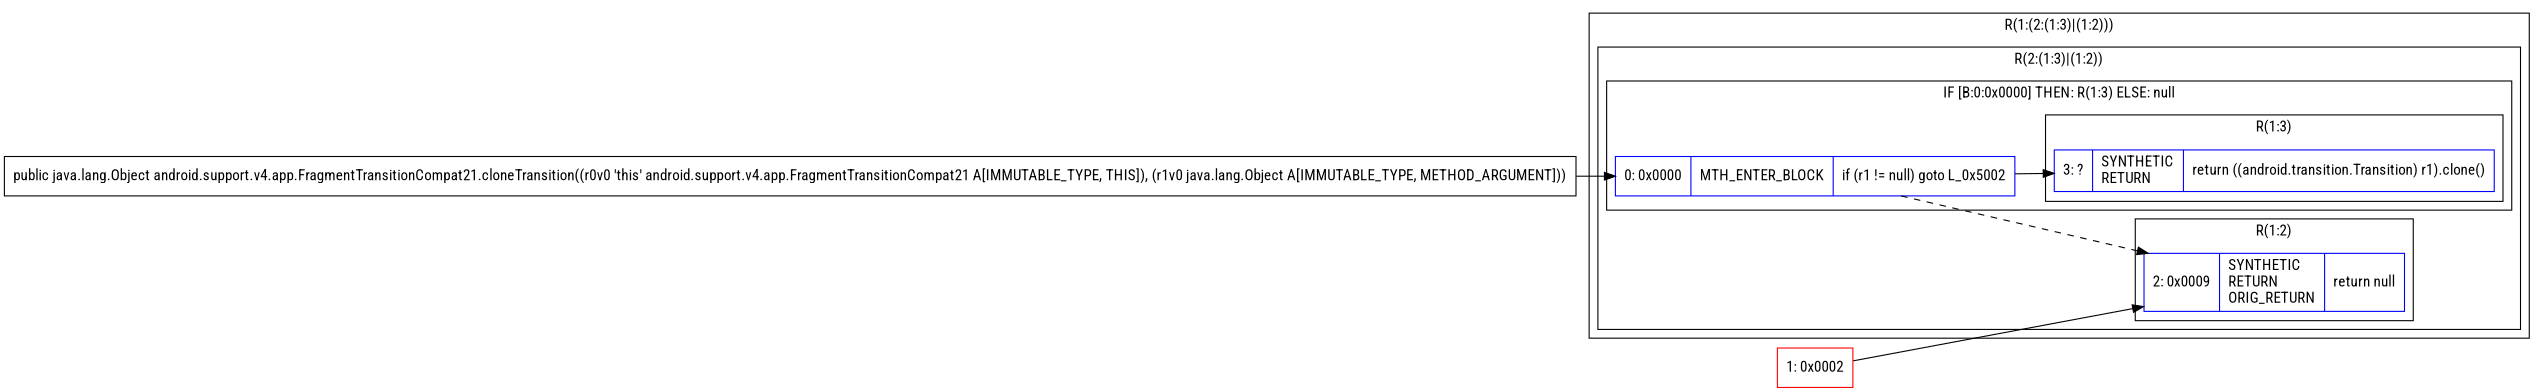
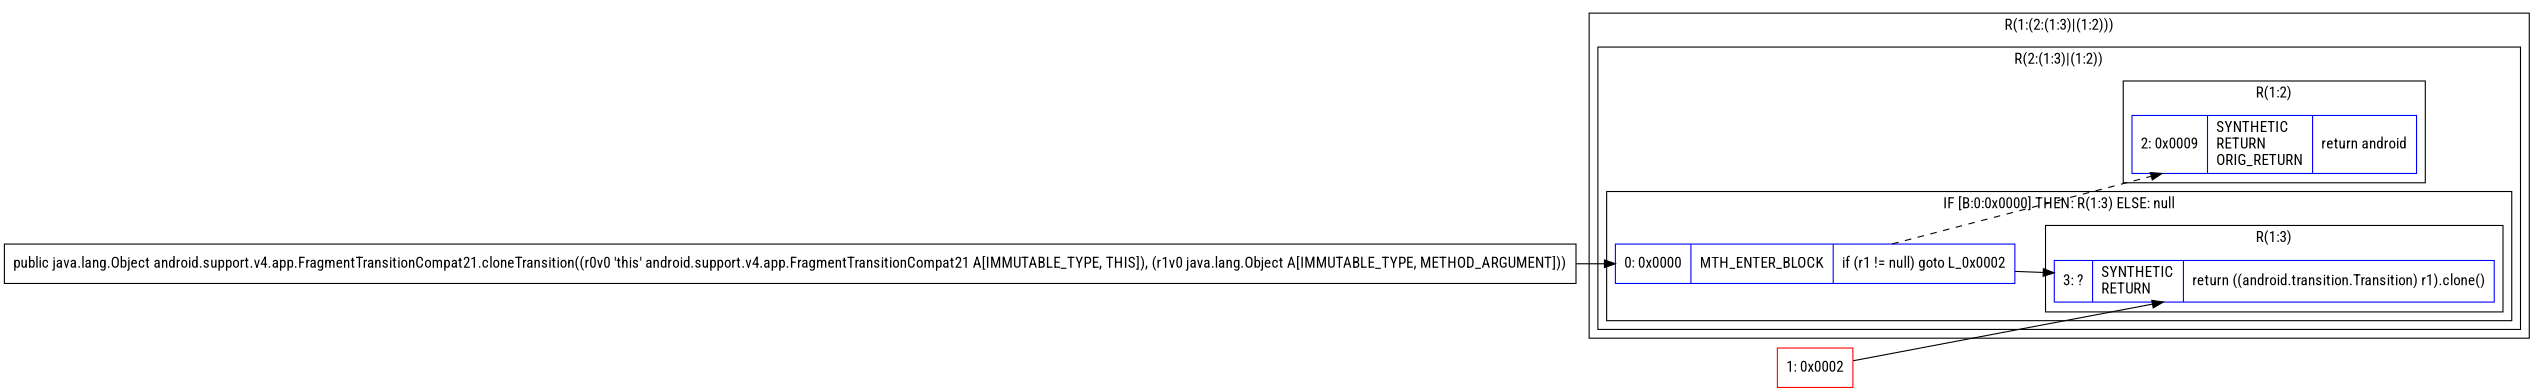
node "0: 0x0000": text "if (r1 != null) goto L_0x5002" -> "if (r1 != null) goto L_0x0002"
node "2: 0x0009": text "return null" -> "return android"
edge "1: 0x0002" -> "2: 0x0009": now "1: 0x0002" -> "3: ?"
